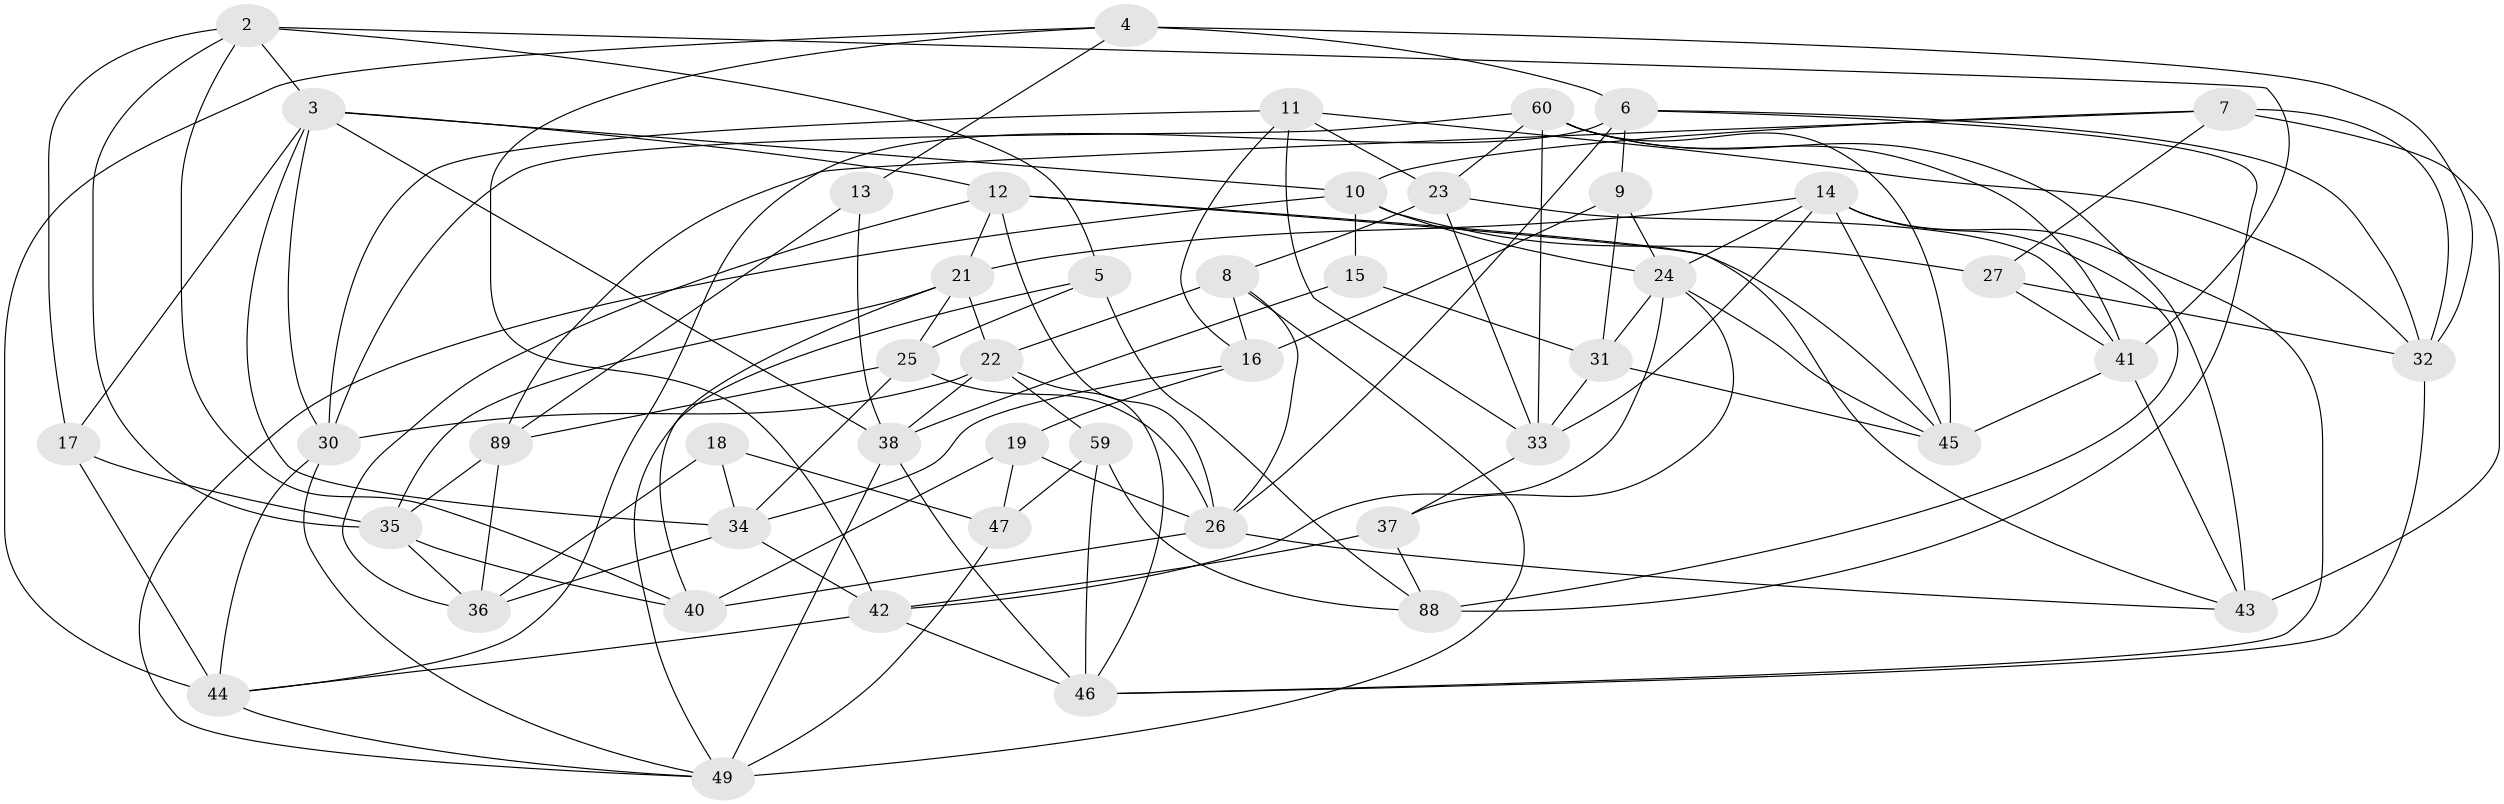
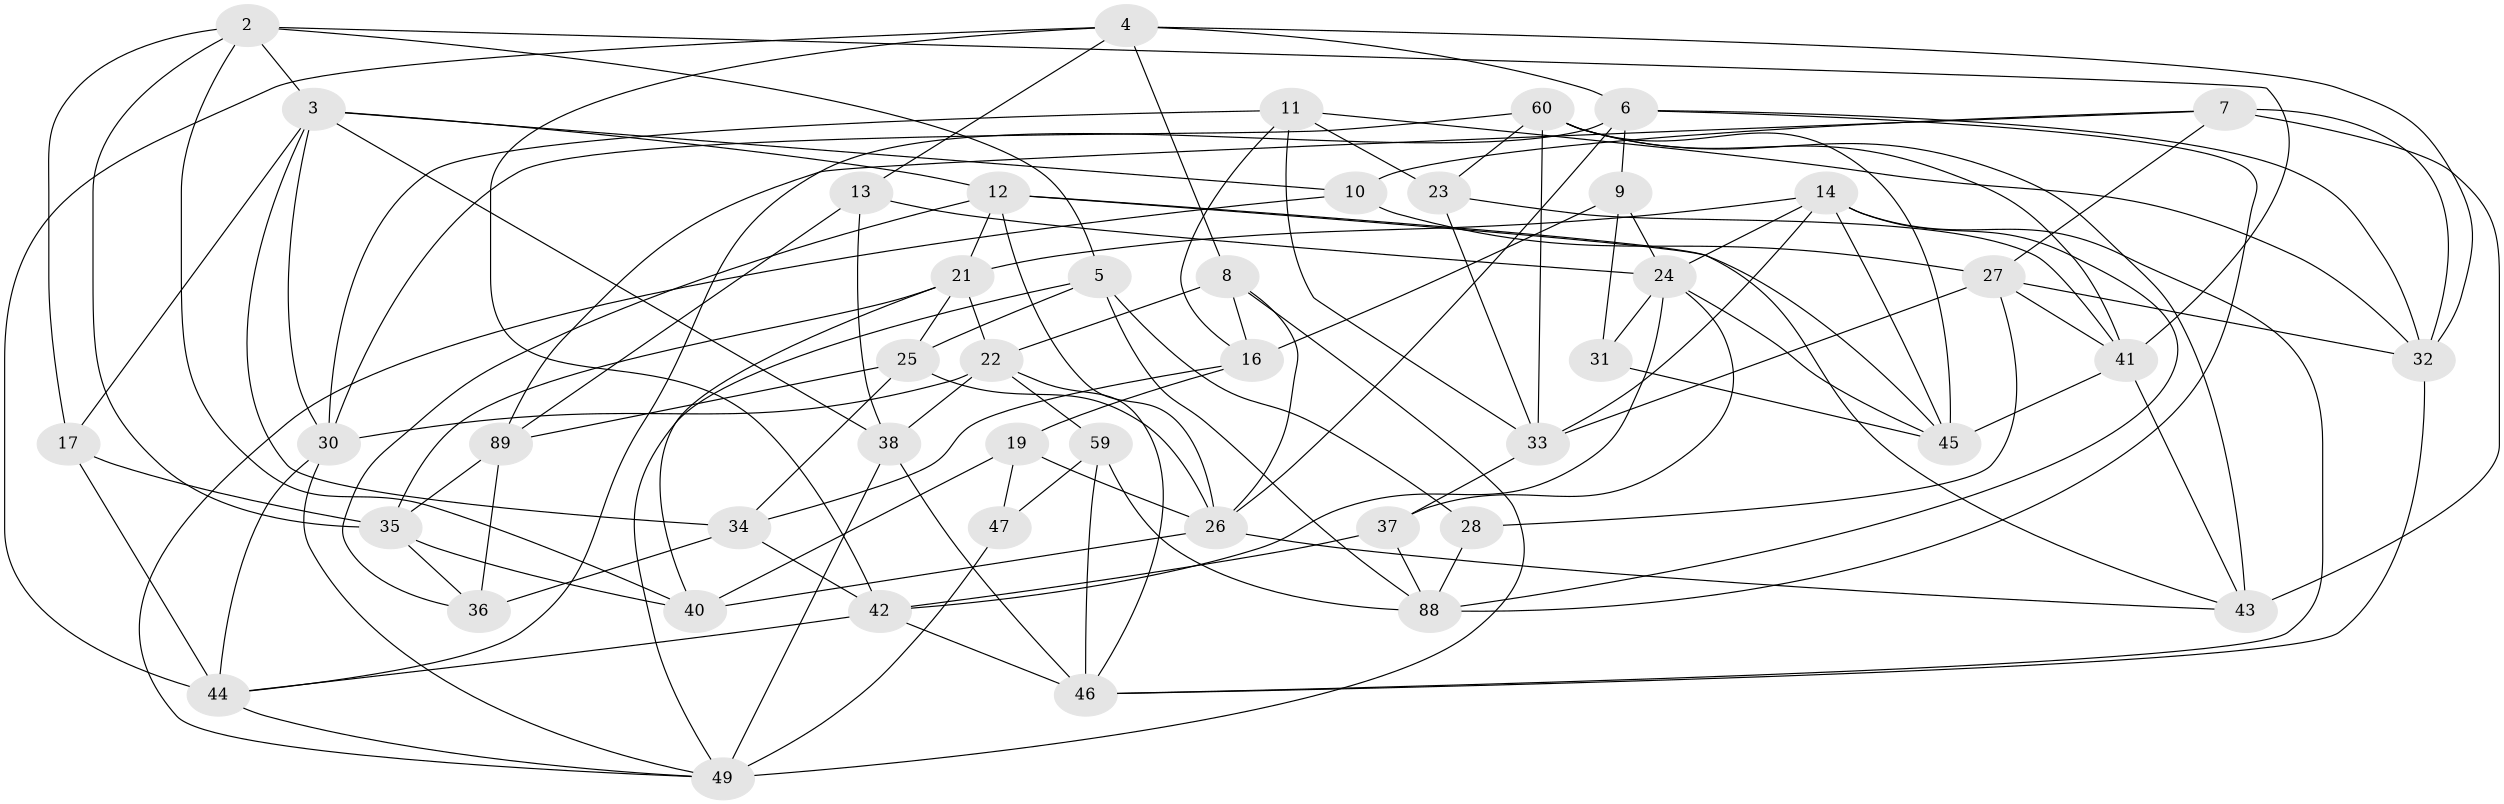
edge "23" -- "8": now "4" -- "8"
edge "10" -- "24": now "13" -- "24"
node "15": removed
edge "31" -- "33": now "27" -- "33"
node "18": removed
node "28": added
